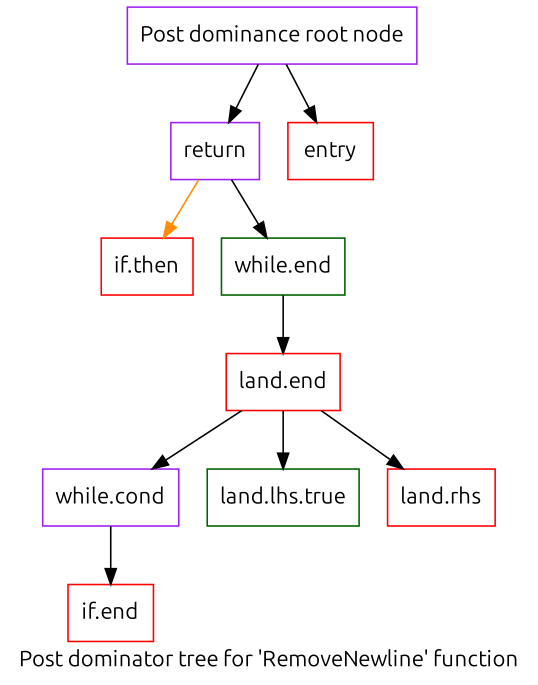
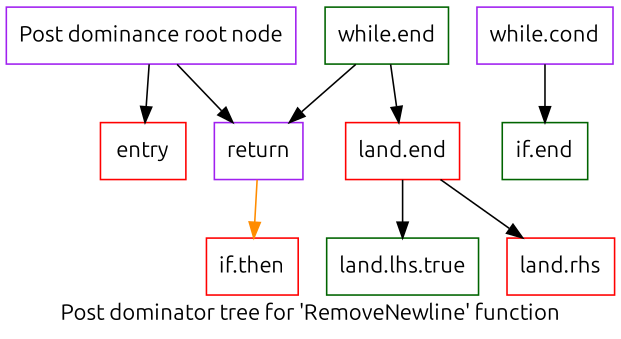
edge "return" -> "while.end": reversed
edge "land.end" -> "while.cond": removed
node "if.end": color red -> darkgreen
